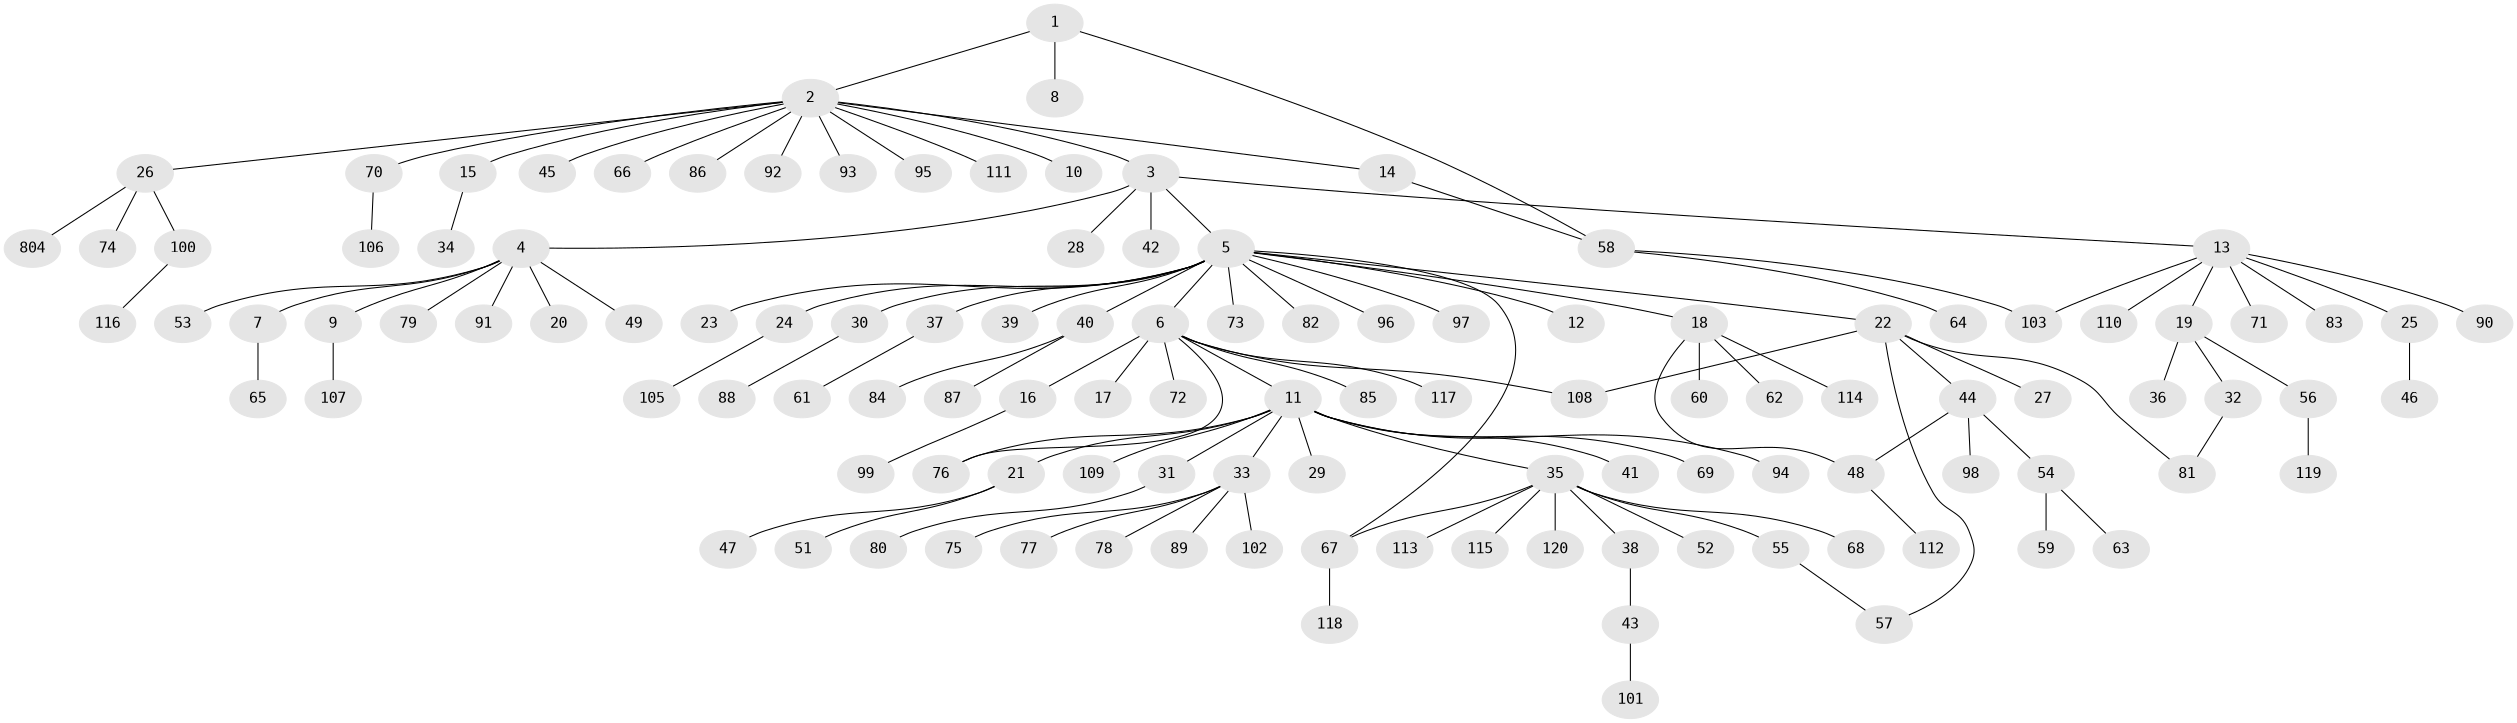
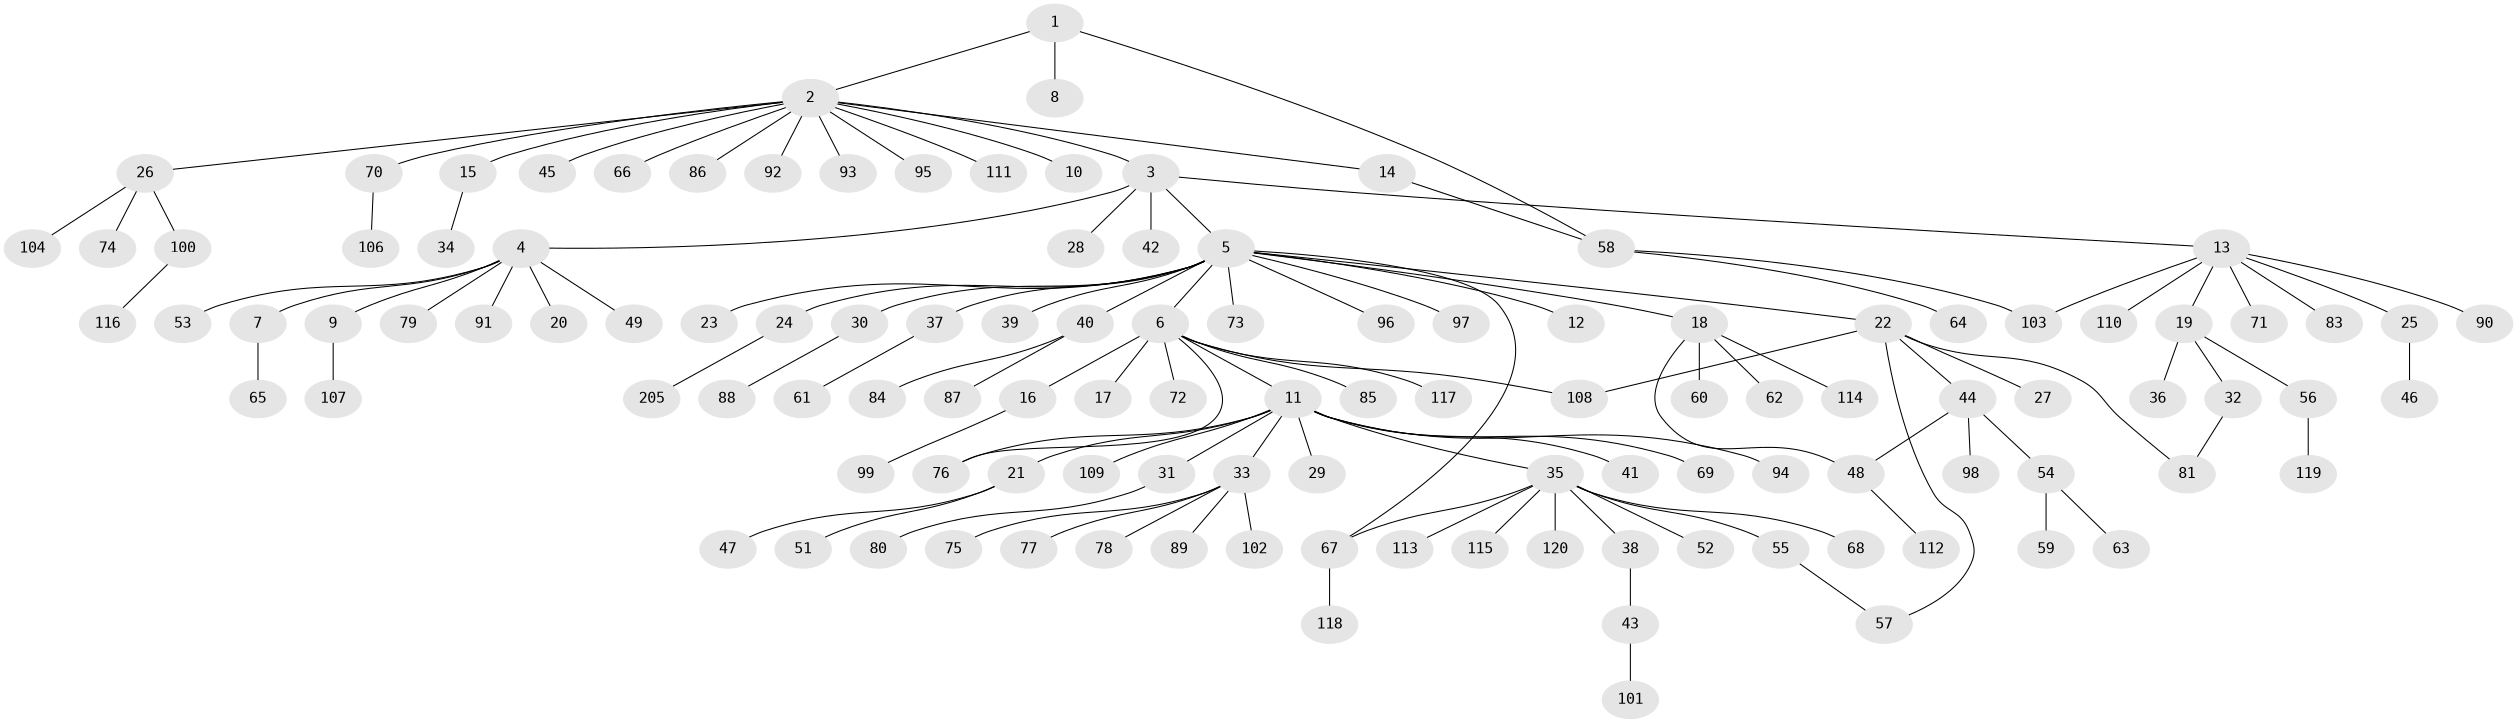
node "804": label "804" -> "104"
node "82": removed
node "105": label "105" -> "205"
